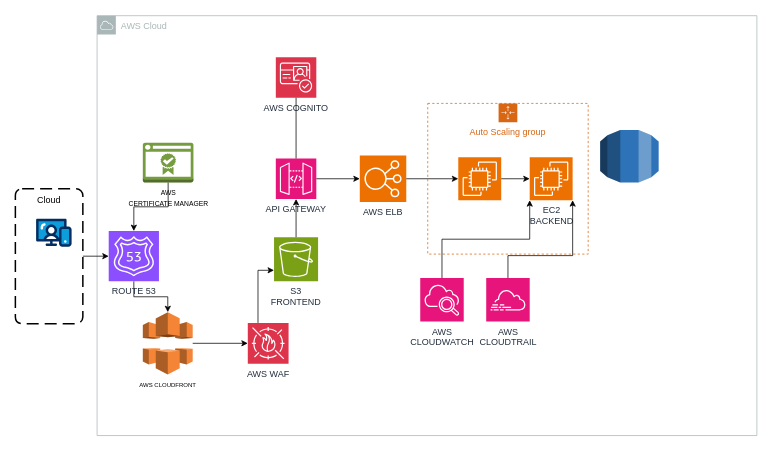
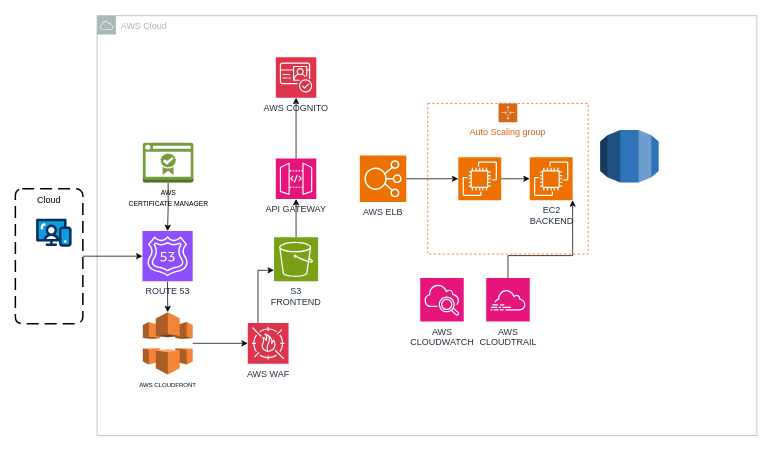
edge "AWS COGNITO" -- "API GATEWAY": arrowhead none -> classic
edge "API GATEWAY" -> "AWS ELB": removed
edge "AWS CLOUDWATCH" -> "EC2 BACKEND": removed
node "ROUTE 53": moved (134, 256) -> (168, 256)
